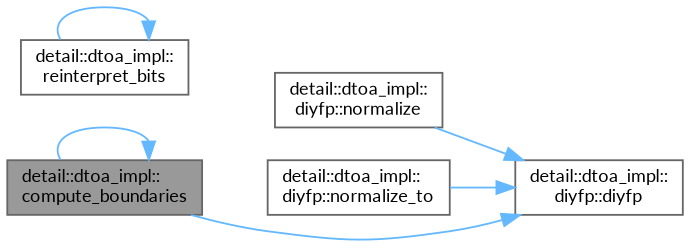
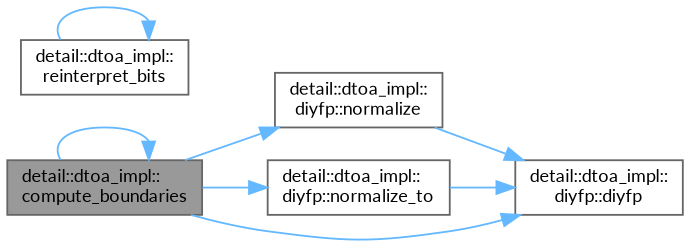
edge "detail::dtoa_impl:: compute_boundaries" -> "detail::dtoa_impl:: diyfp::normalize": added
edge "detail::dtoa_impl:: compute_boundaries" -> "detail::dtoa_impl:: diyfp::normalize_to": added
